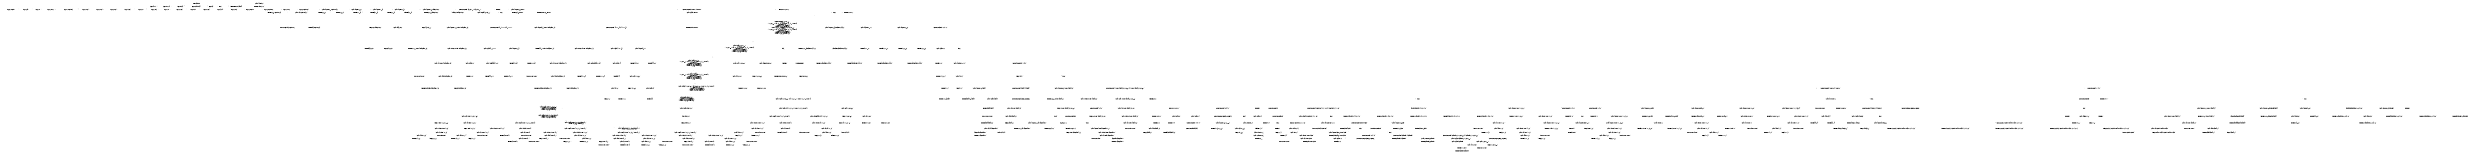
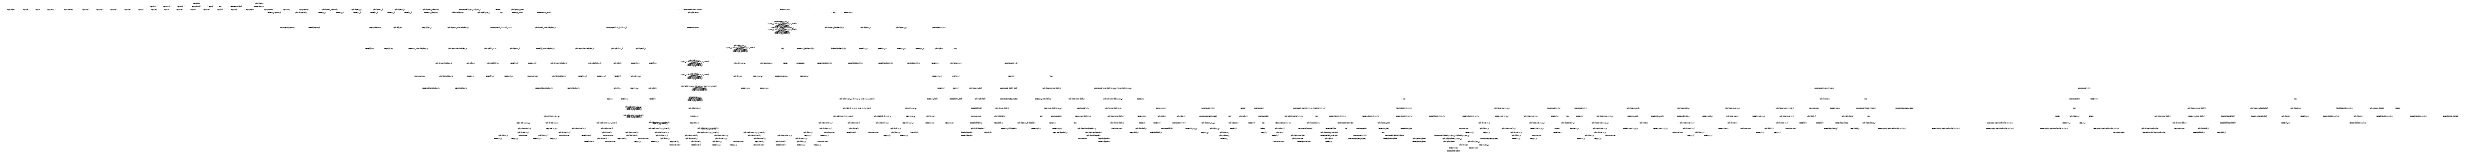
node "(IDENTIFIER,v5,cache_scan_free(src, a2, a3, v5))": label "(IDENTIFIER,v5,cache_scan_free(src, a2, a3, v5))" -> "(BYTE,v5,cache_scan_free(src, a2, a3, v5))"
